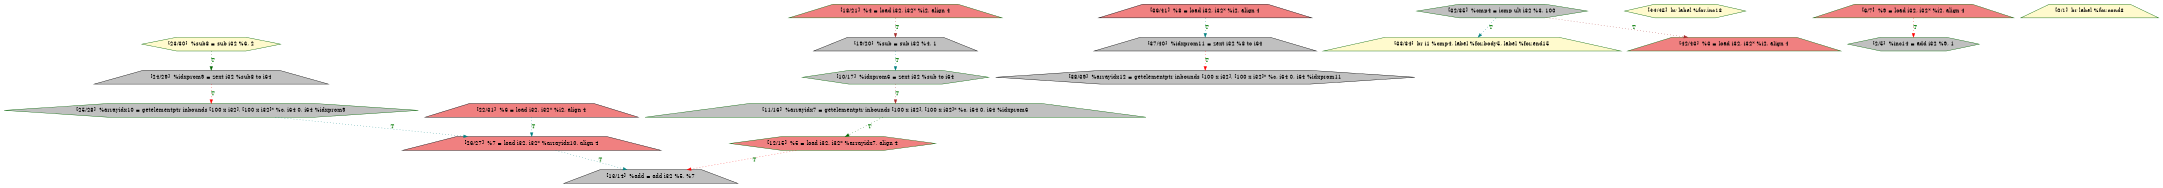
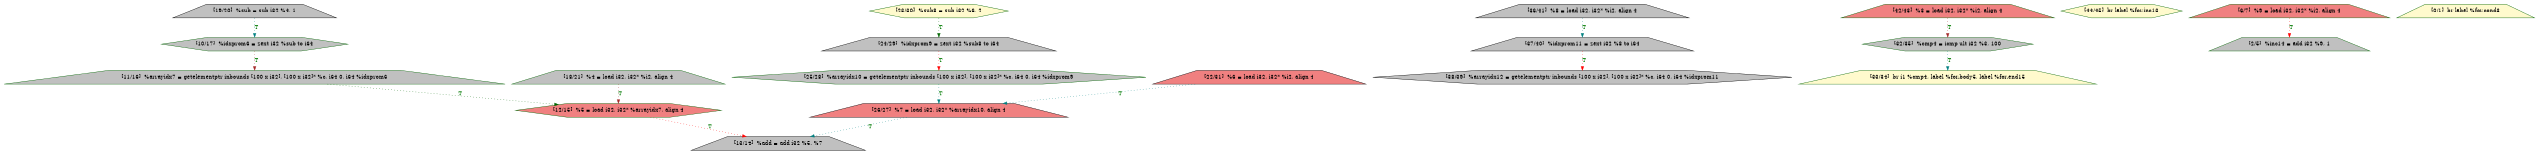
node "[18/21]  %4 = load i32, i32* %i2, align 4": fillcolor lightcoral -> grey
node "[36/41]  %8 = load i32, i32* %i2, align 4": fillcolor lightcoral -> grey
edge "[18/21]  %4 = load i32, i32* %i2, align 4" -> "[19/20]  %sub = sub i32 %4, 1": now "[18/21]  %4 = load i32, i32* %i2, align 4" -> "[12/15]  %5 = load i32, i32* %arrayidx7, align 4"
edge "[32/35]  %cmp4 = icmp ult i32 %3, 100" -> "[42/43]  %3 = load i32, i32* %i2, align 4": reversed
node "[2/5]  %inc14 = add i32 %9, 1": shape hexagon -> trapezium
